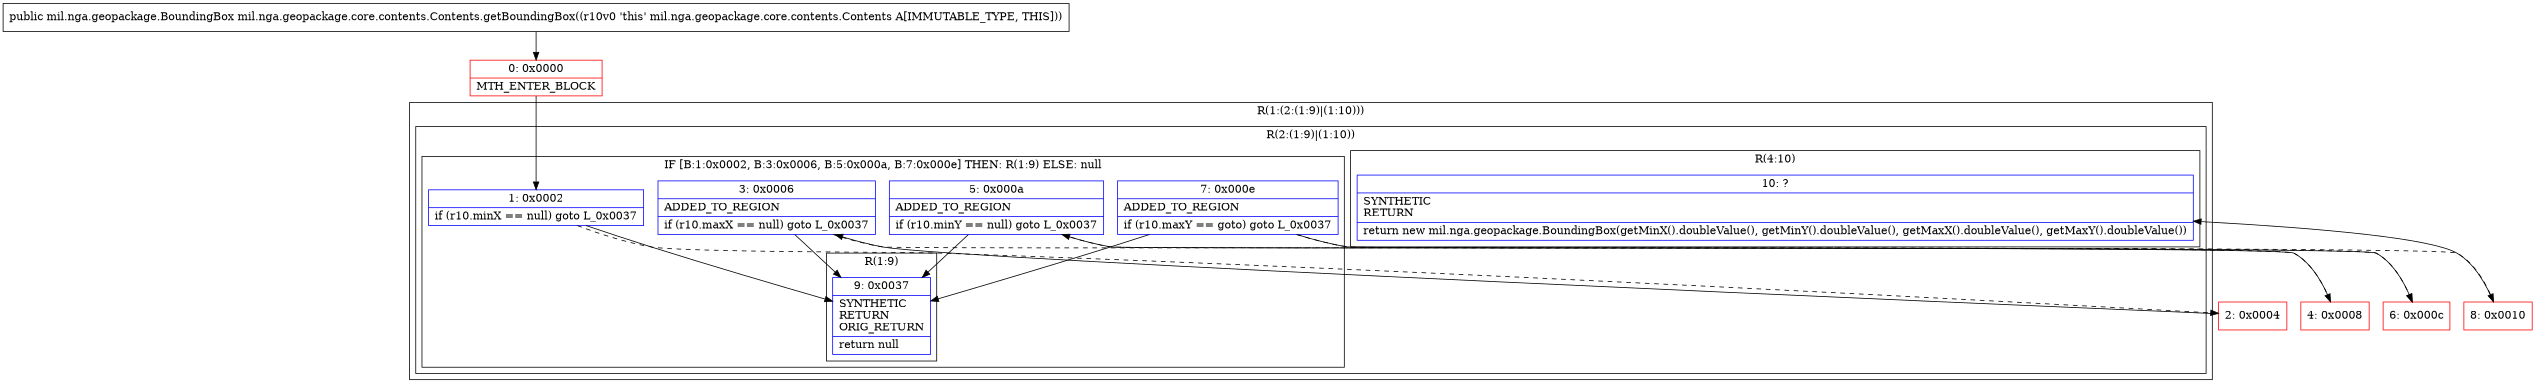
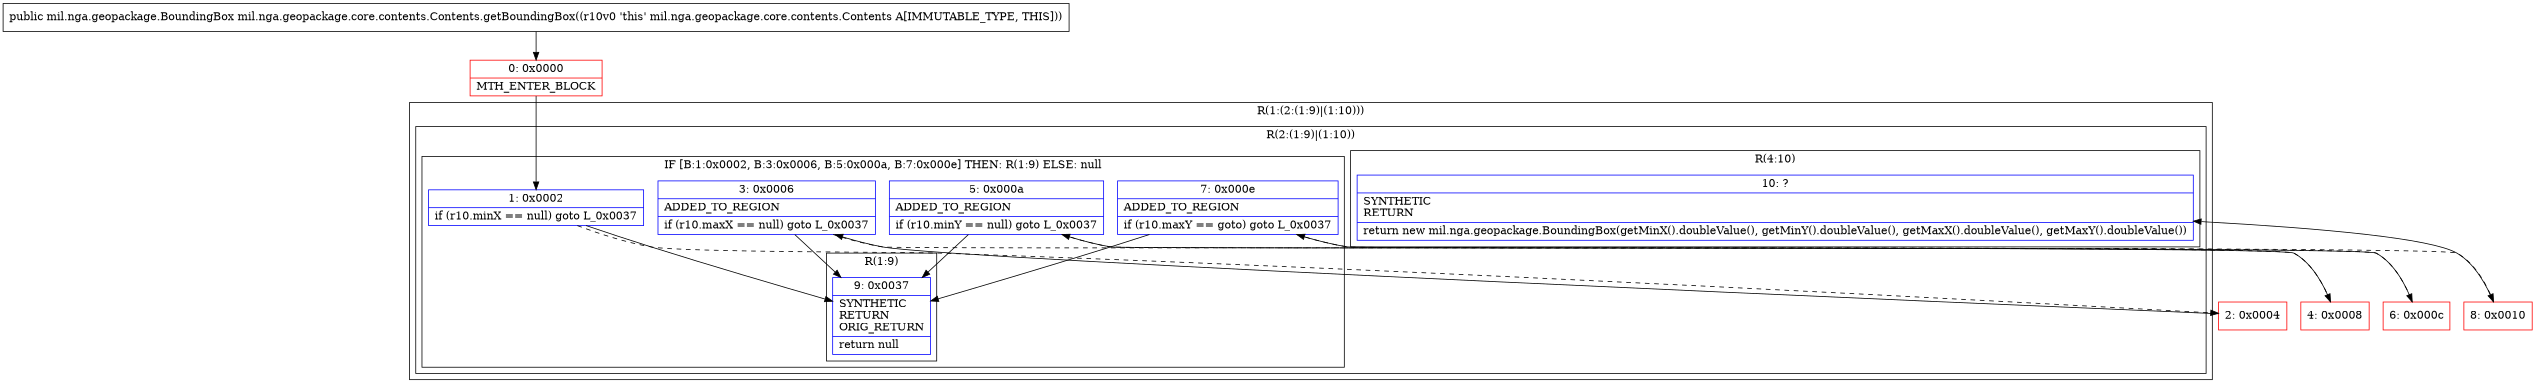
edge "7: 0x000e" -> "6: 0x000c": reversed
